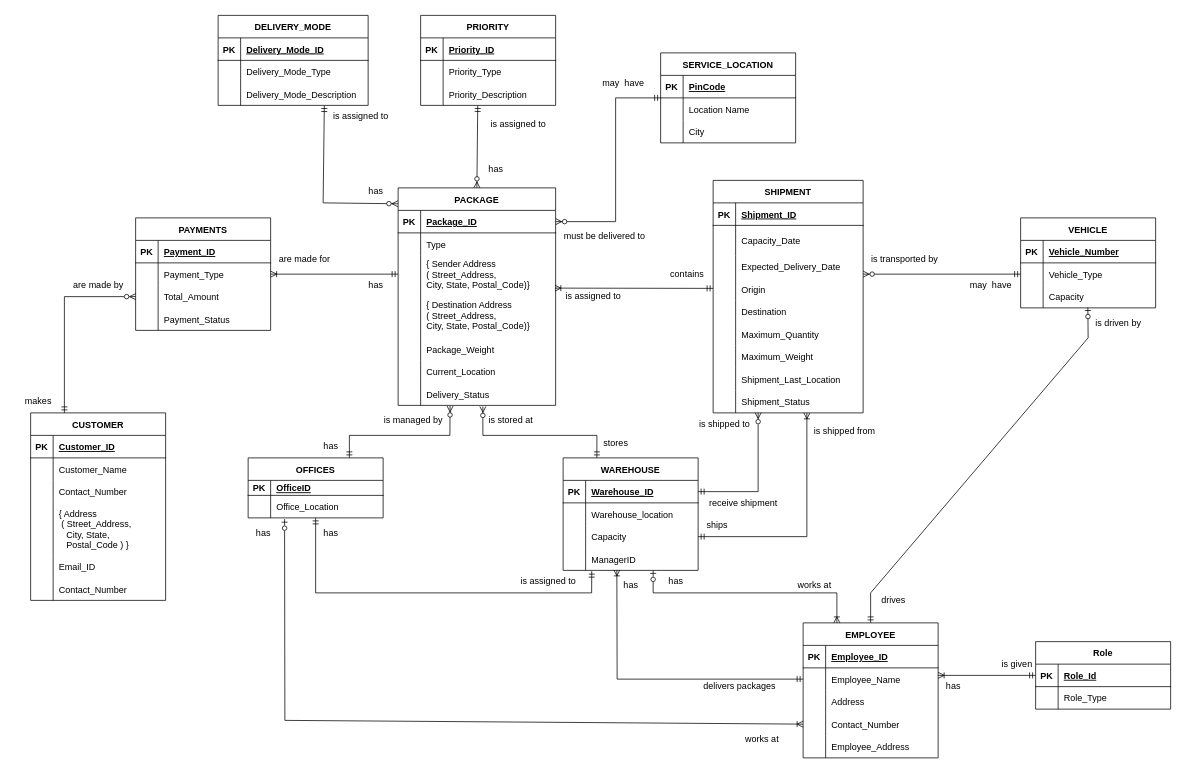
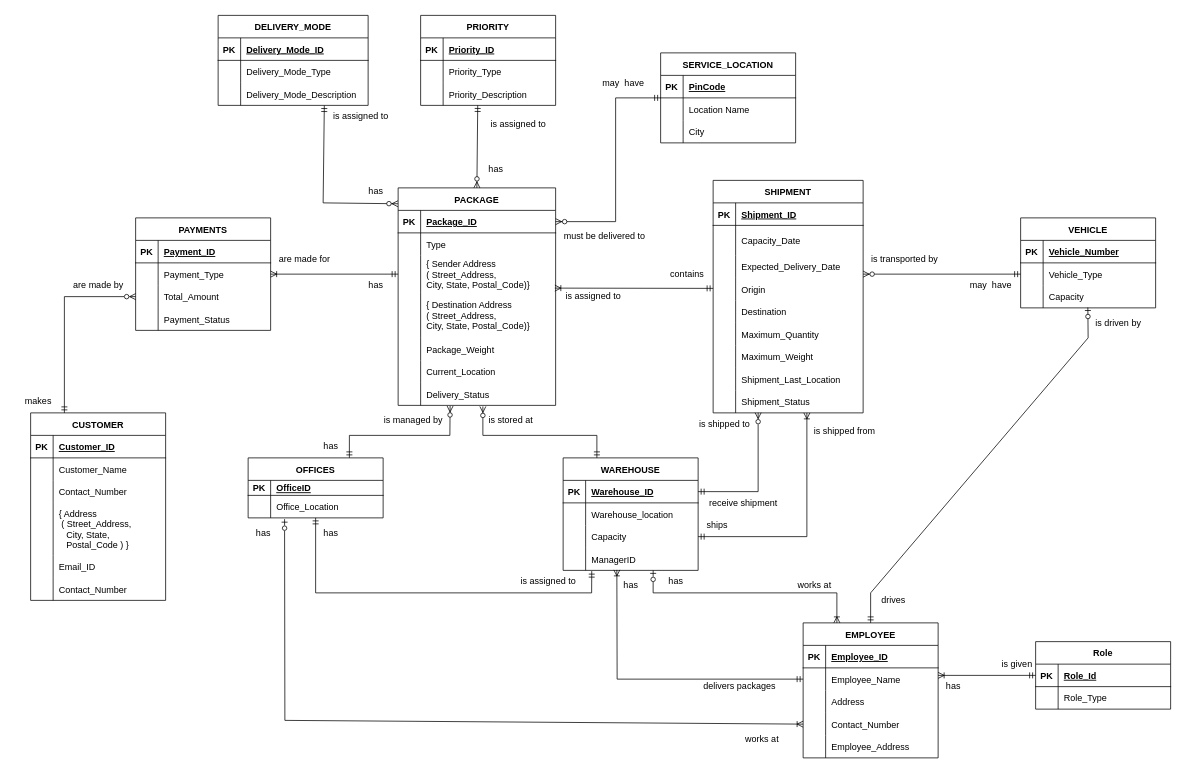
node "stores": removed
